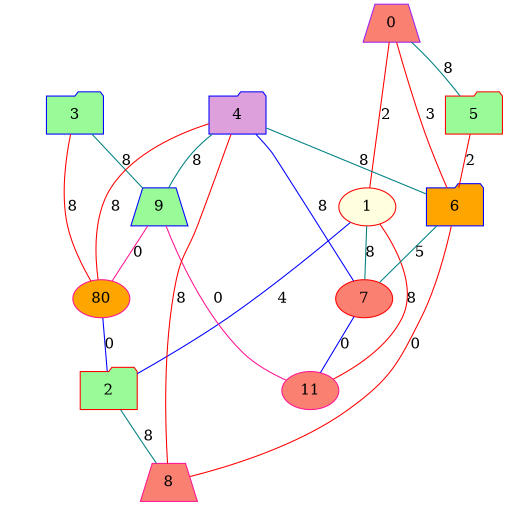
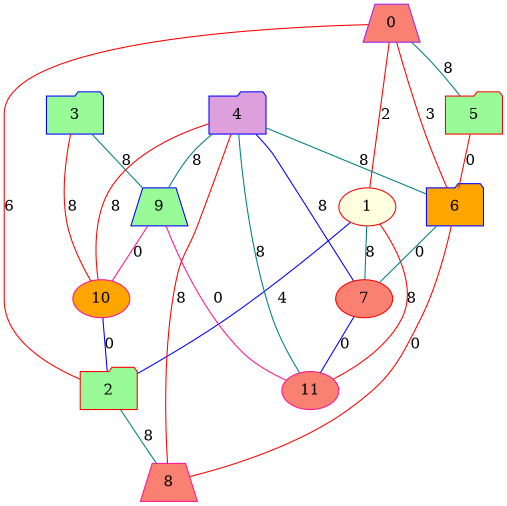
edge "0" -- "2": added, label "6"
edge "5" -- "6": label "2" -> "0"
edge "6" -- "7": label "5" -> "0"
edge "4" -- "11": added, label "8"
node "80": label "80" -> "10"
